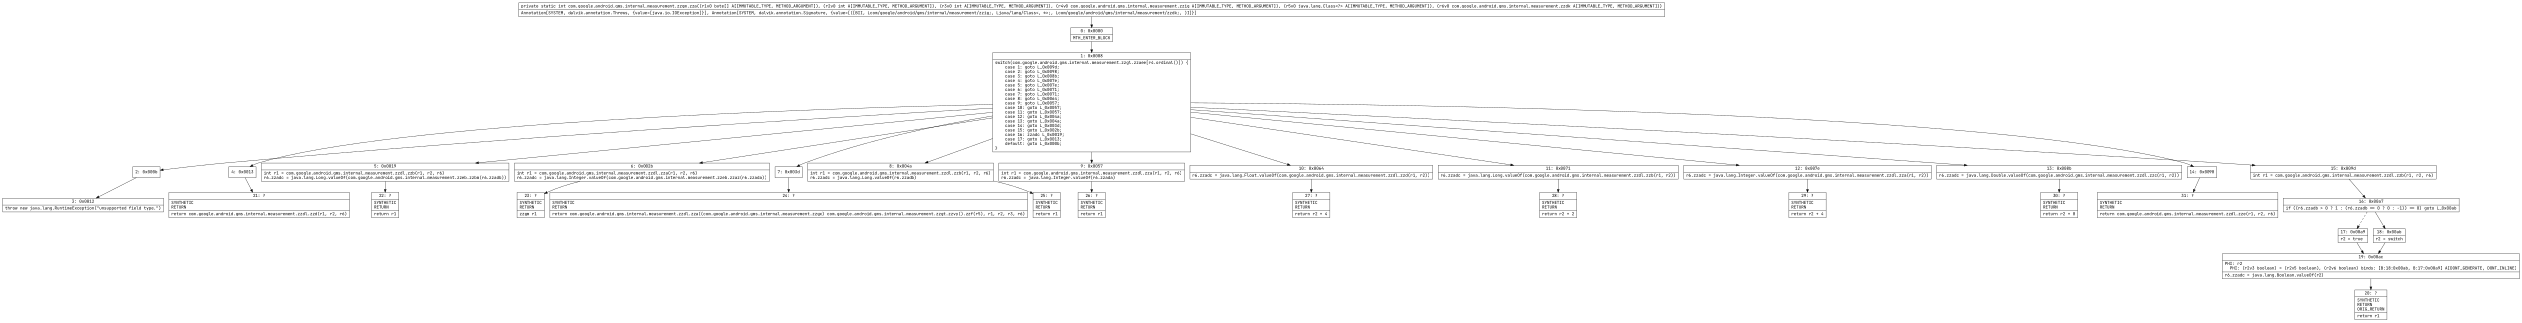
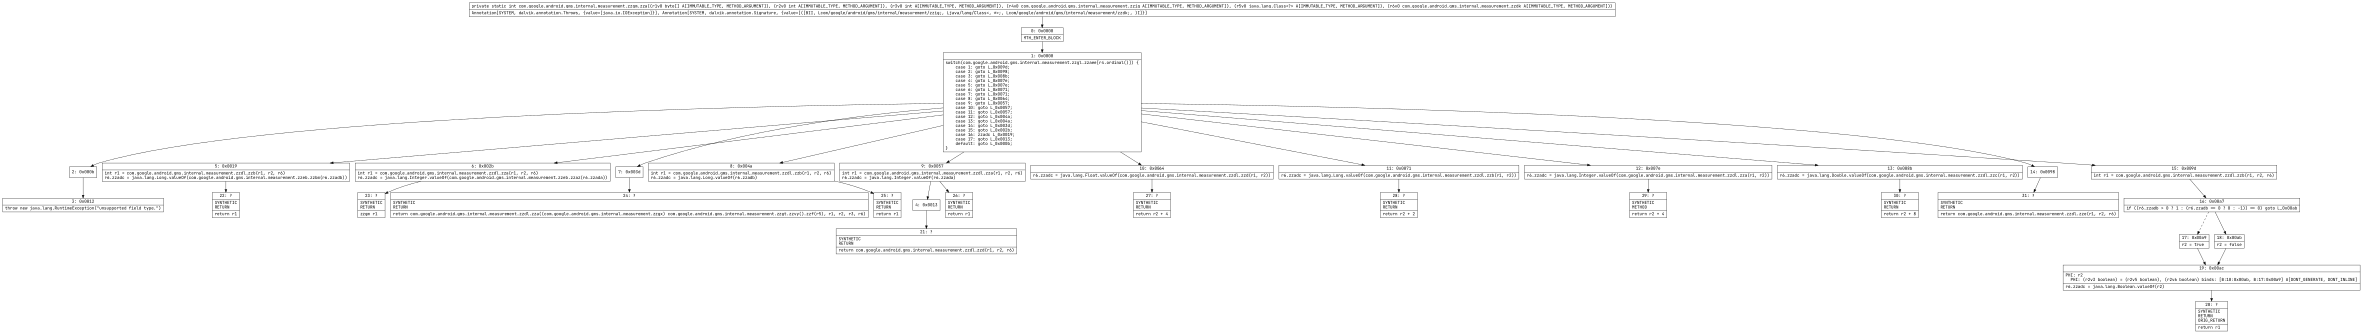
edge "1: 0x0008" -> "4: 0x0013": now "9: 0x0057" -> "4: 0x0013"
node "29: ?": text "RETURN" -> "METHOD"
node "18: 0x00ab": text "r2 = switch" -> "r2 = false"
